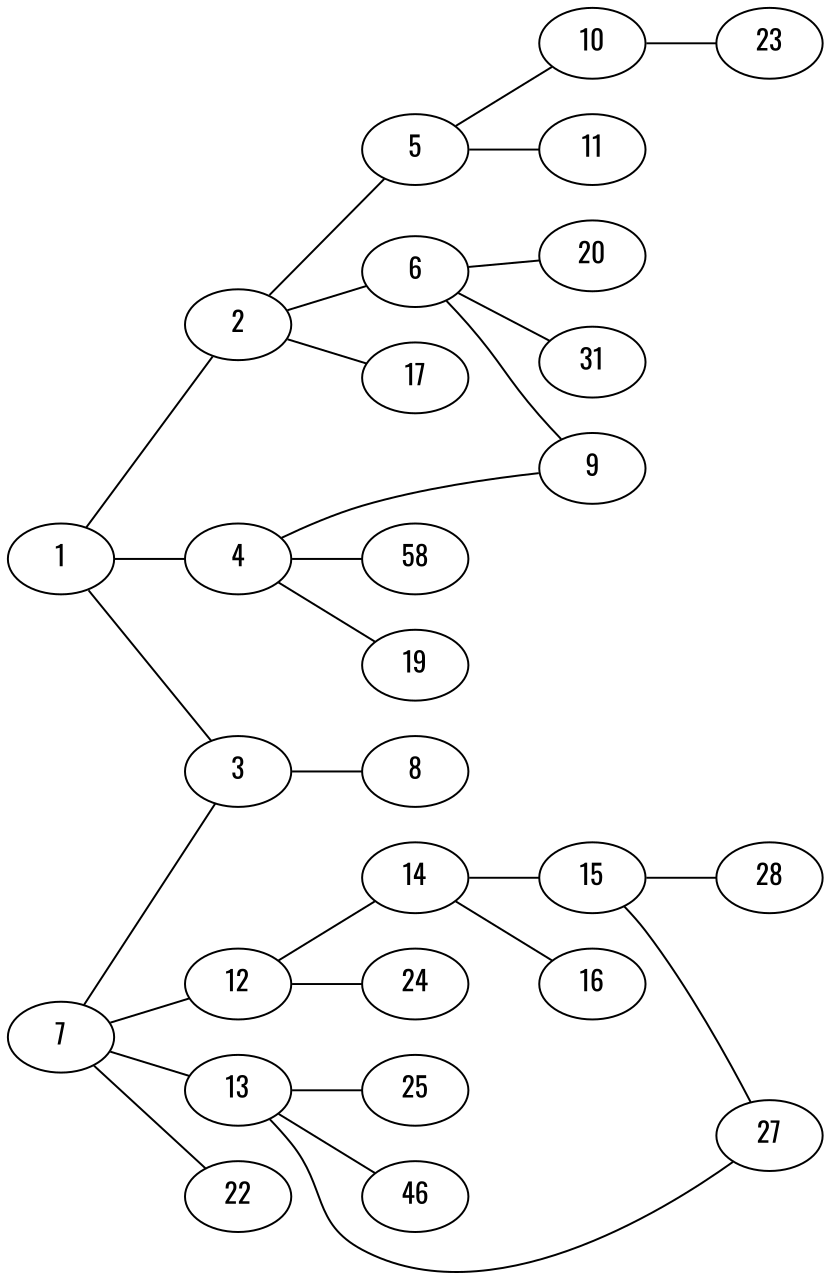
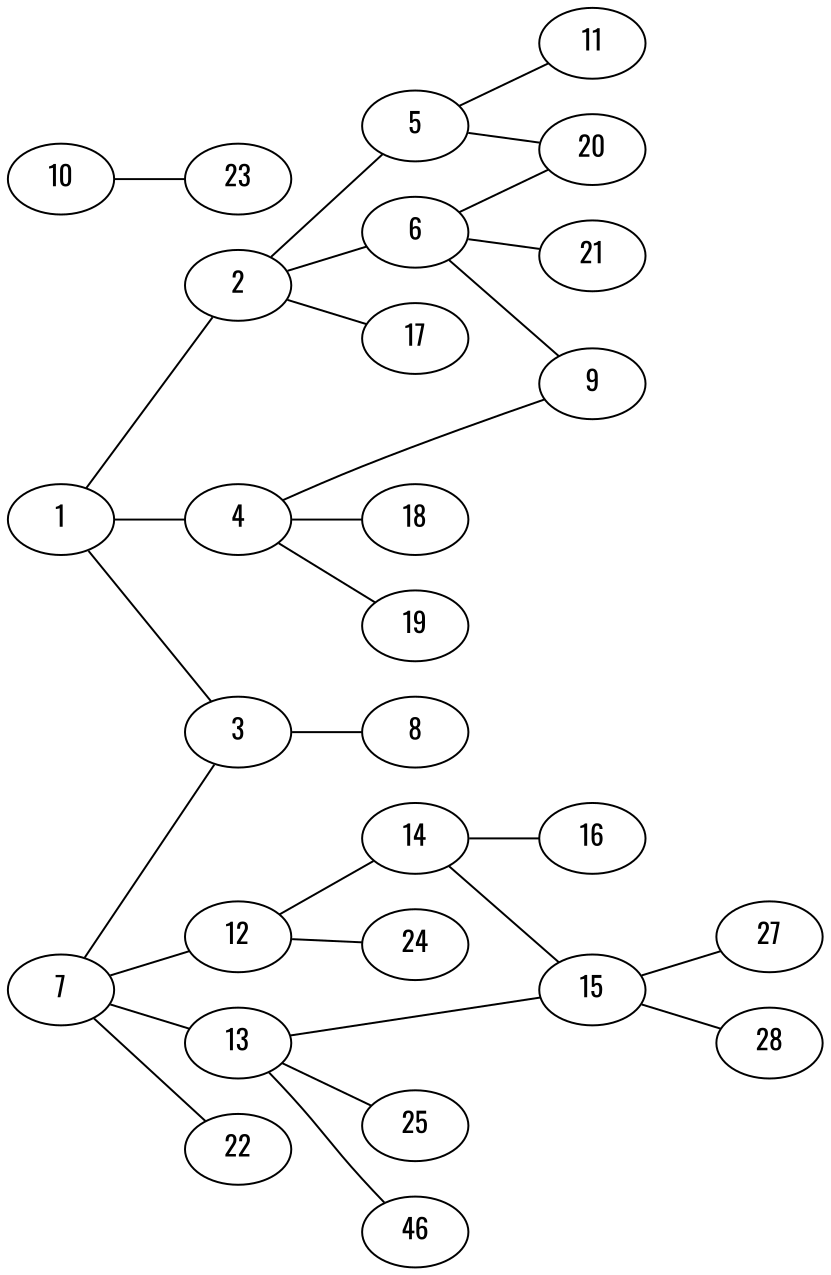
edge "10" -- "5": now "20" -- "5"
node "31": label "31" -> "21"
node "58": label "58" -> "18"
edge "13" -- "27": now "13" -- "15"
